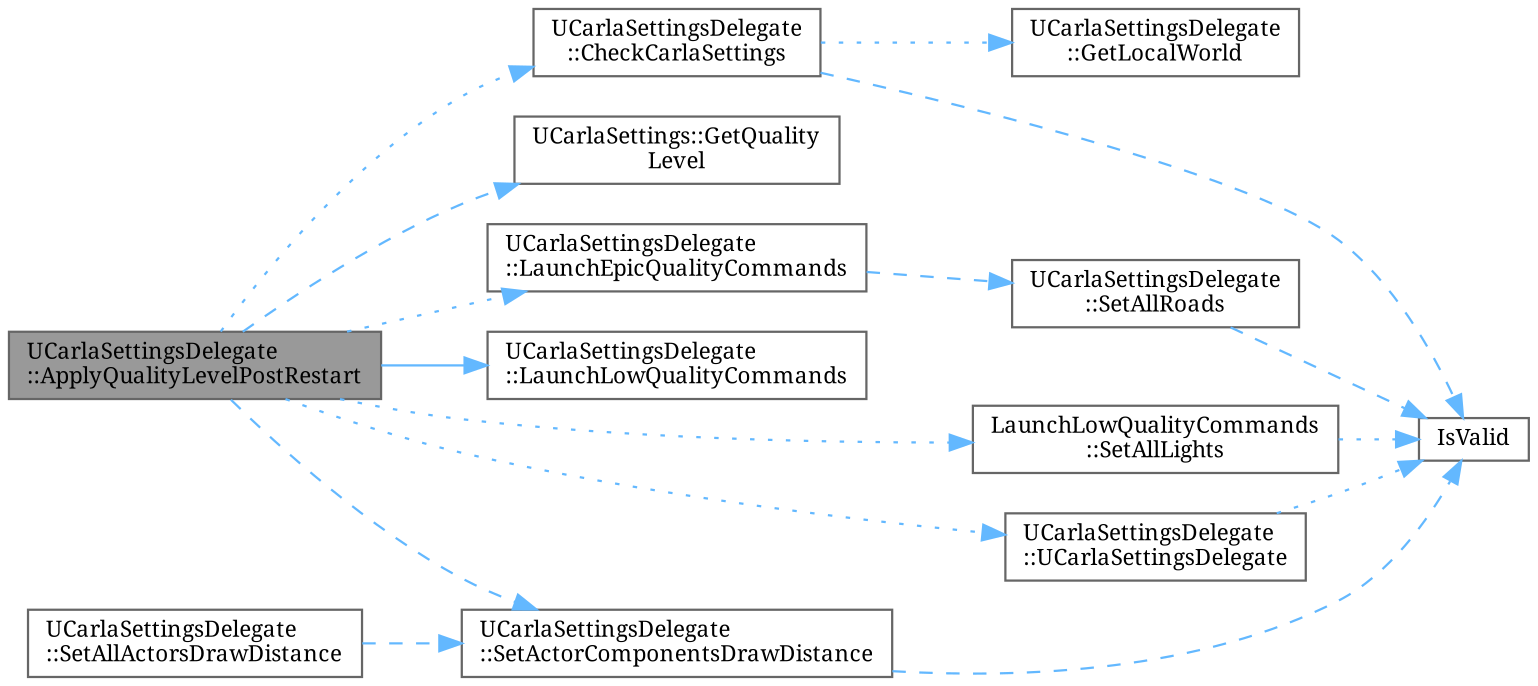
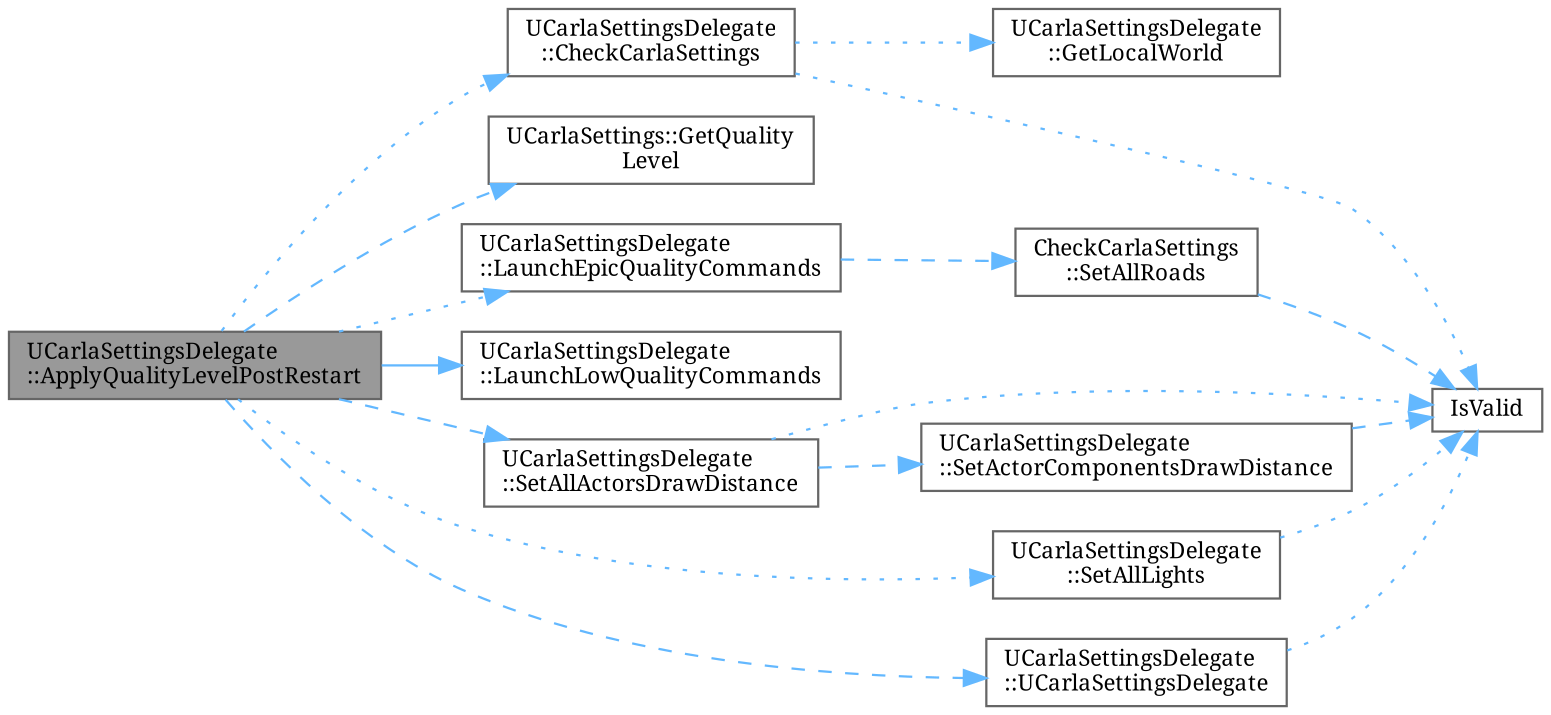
edge "UCarlaSettingsDelegate ::CheckCarlaSettings" -> "IsValid": style dashed -> dotted
node "UCarlaSettingsDelegate ::SetAllRoads": label "UCarlaSettingsDelegate ::SetAllRoads" -> "CheckCarlaSettings ::SetAllRoads"
edge "UCarlaSettingsDelegate ::SetAllActorsDrawDistance" -> "IsValid": added
node "LaunchLowQualityCommands ::SetAllLights": label "LaunchLowQualityCommands ::SetAllLights" -> "UCarlaSettingsDelegate ::SetAllLights"
edge "UCarlaSettingsDelegate ::ApplyQualityLevelPostRestart" -> "UCarlaSettingsDelegate ::UCarlaSettingsDelegate": style dotted -> dashed
edge "UCarlaSettingsDelegate ::ApplyQualityLevelPostRestart" -> "UCarlaSettingsDelegate ::SetActorComponentsDrawDistance": now "UCarlaSettingsDelegate ::ApplyQualityLevelPostRestart" -> "UCarlaSettingsDelegate ::SetAllActorsDrawDistance"
